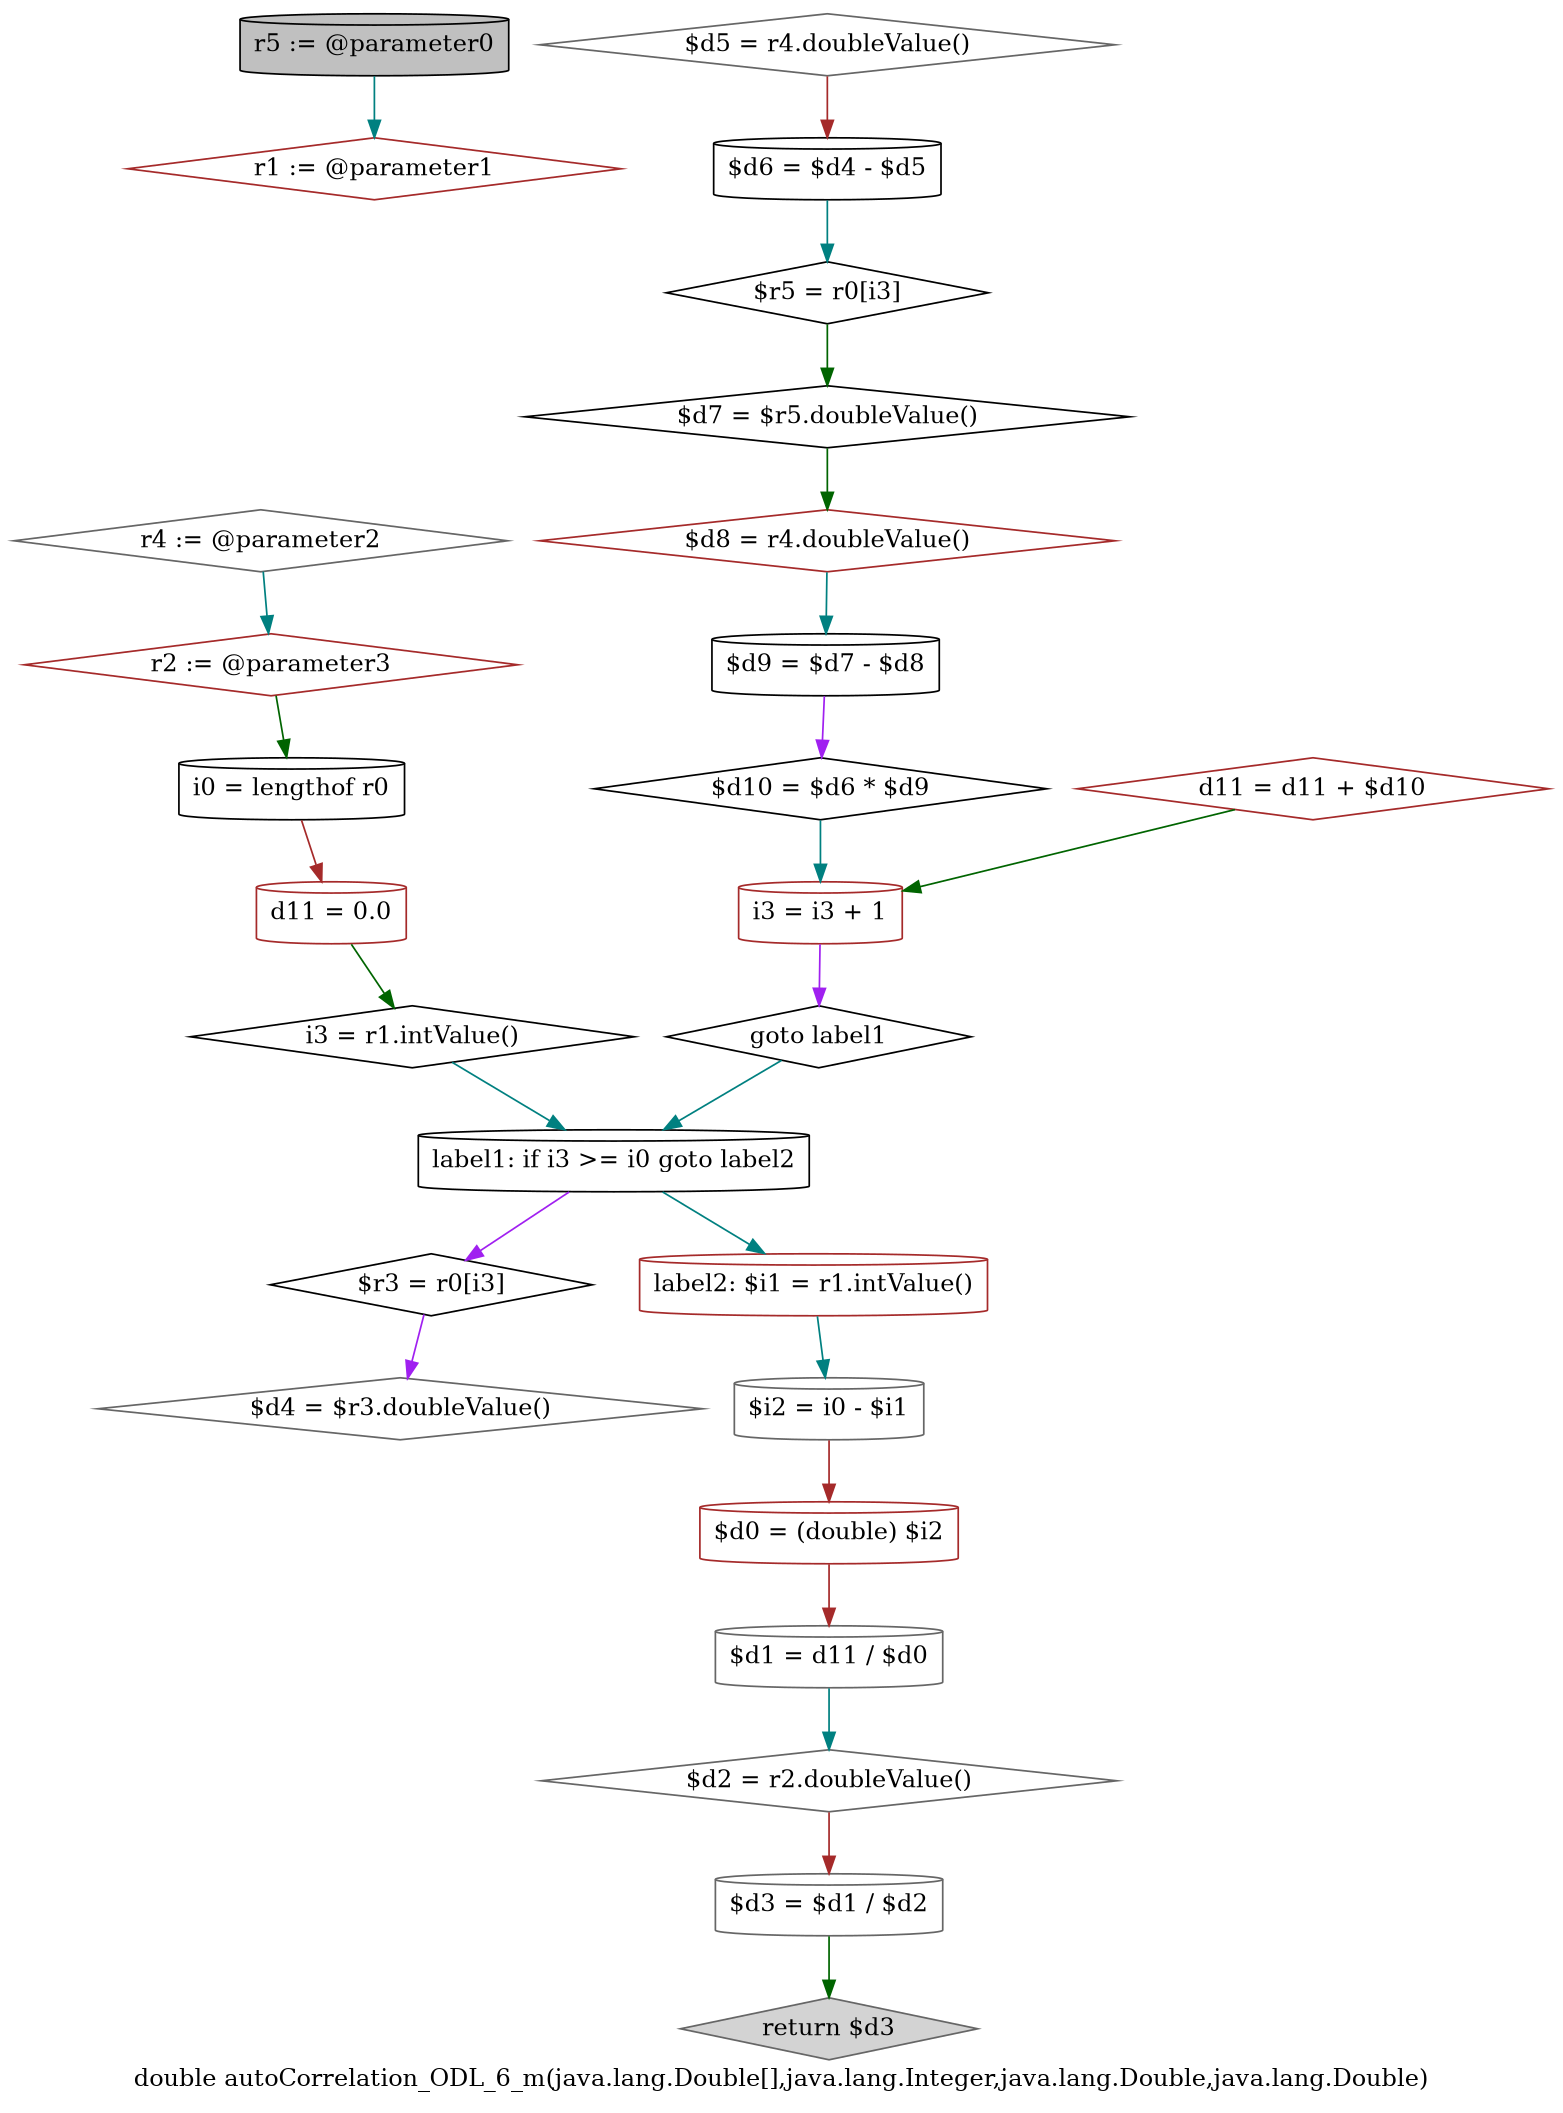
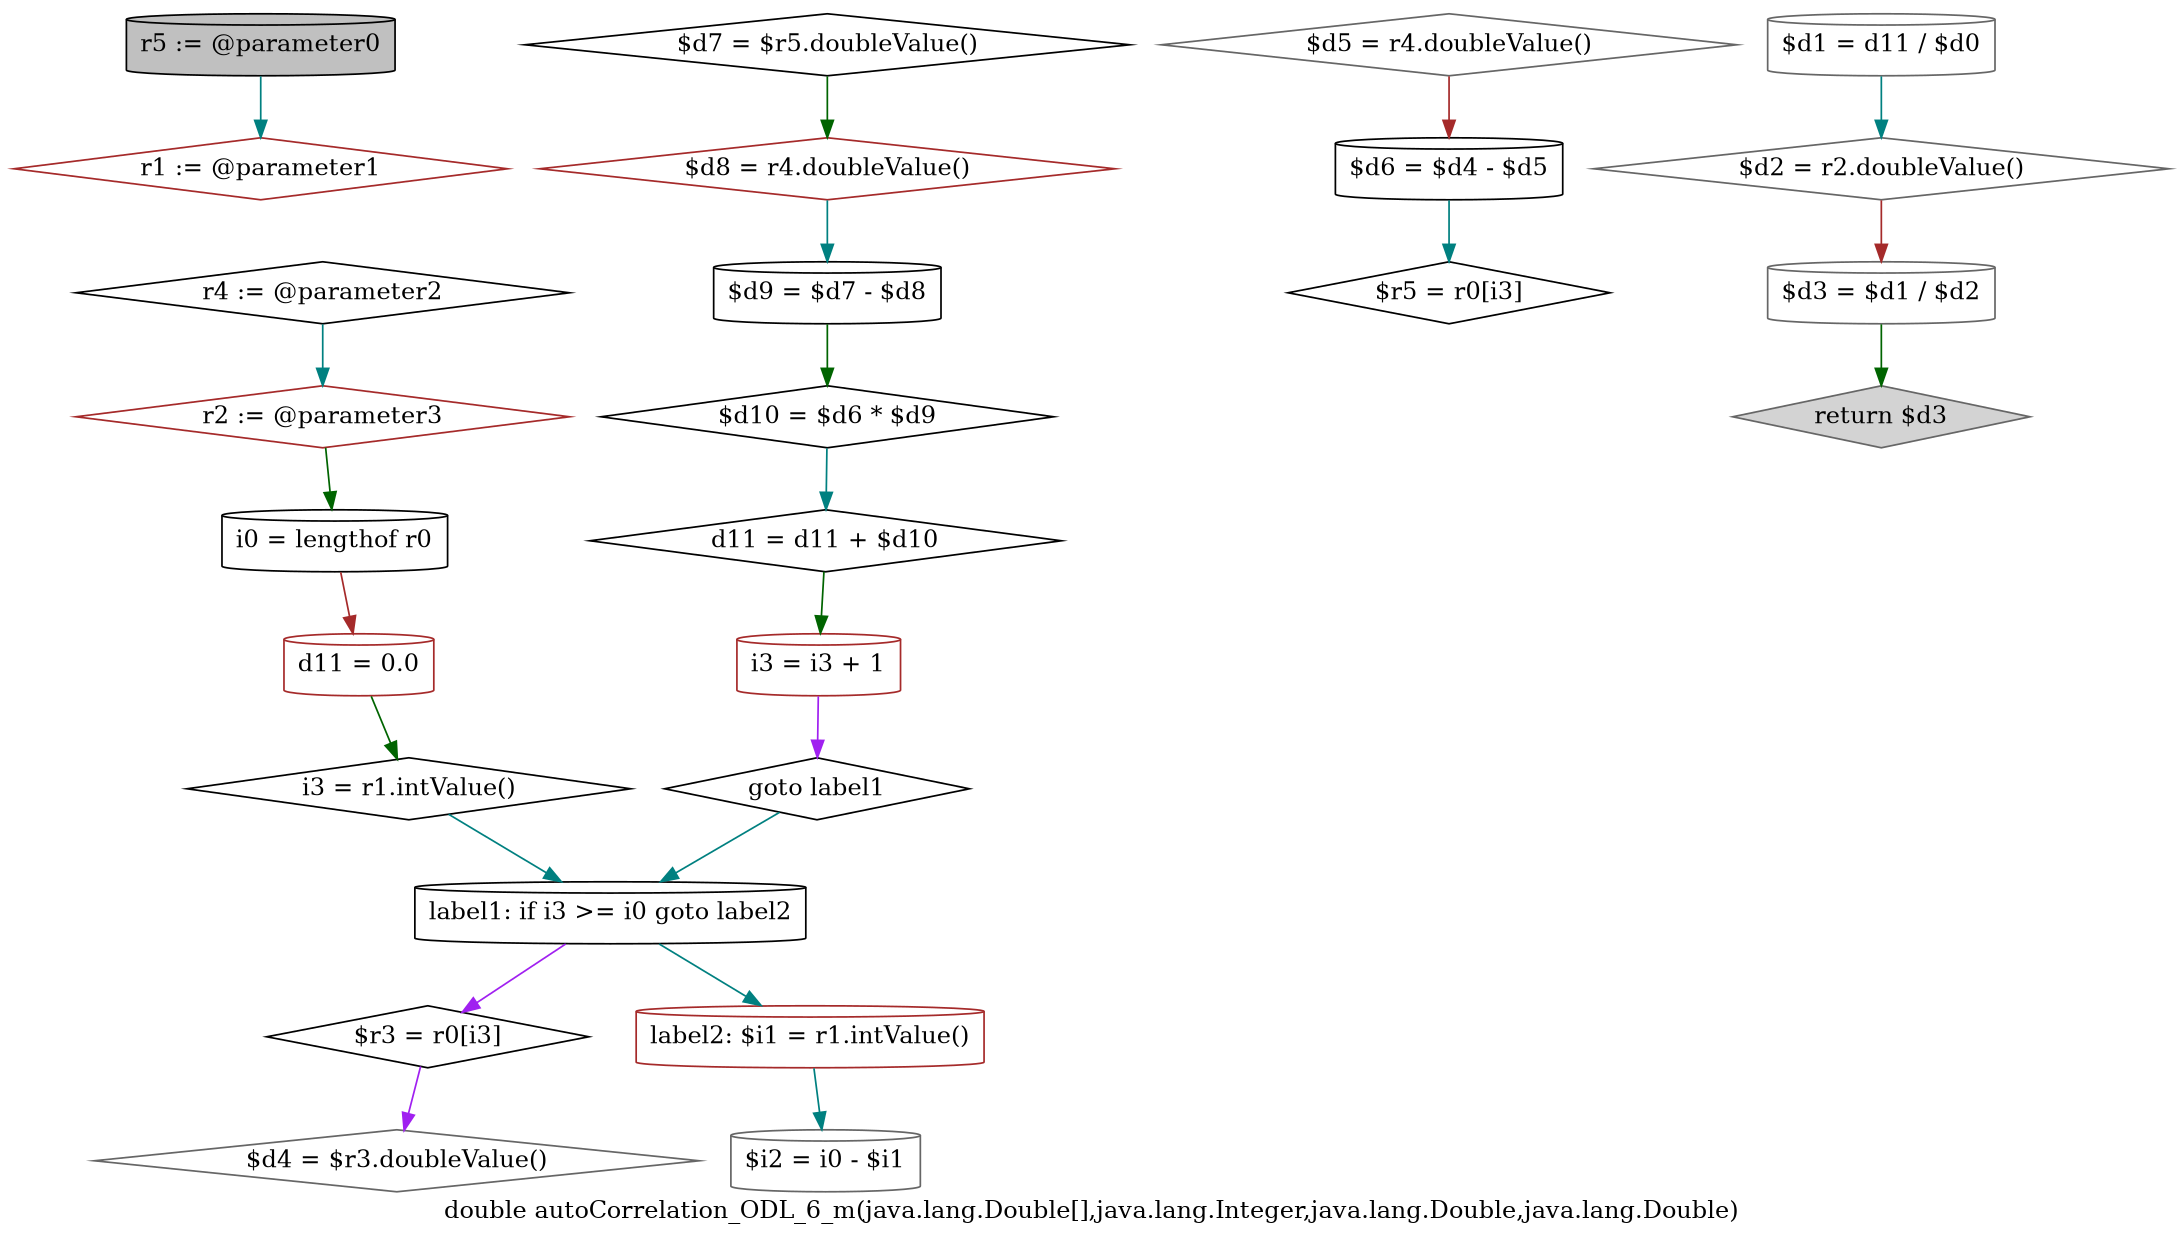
edge "$r5 = r0[i3]" -> "$d7 = $r5.doubleValue()": removed
node "r4 := @parameter2": color gray40 -> black
edge "$d9 = $d7 - $d8" -> "$d10 = $d6 * $d9": color purple -> darkgreen
node "d11 = d11 + $d10": color brown -> black
edge "$d10 = $d6 * $d9" -> "i3 = i3 + 1": now "$d10 = $d6 * $d9" -> "d11 = d11 + $d10"
node "$d0 = (double) $i2": removed
